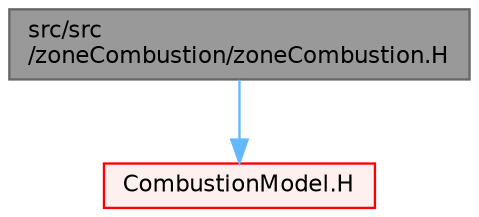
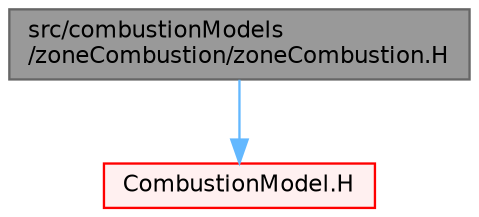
node "src/src /zoneCombustion/zoneCombustion.H": label "src/src /zoneCombustion/zoneCombustion.H" -> "src/combustionModels /zoneCombustion/zoneCombustion.H"
